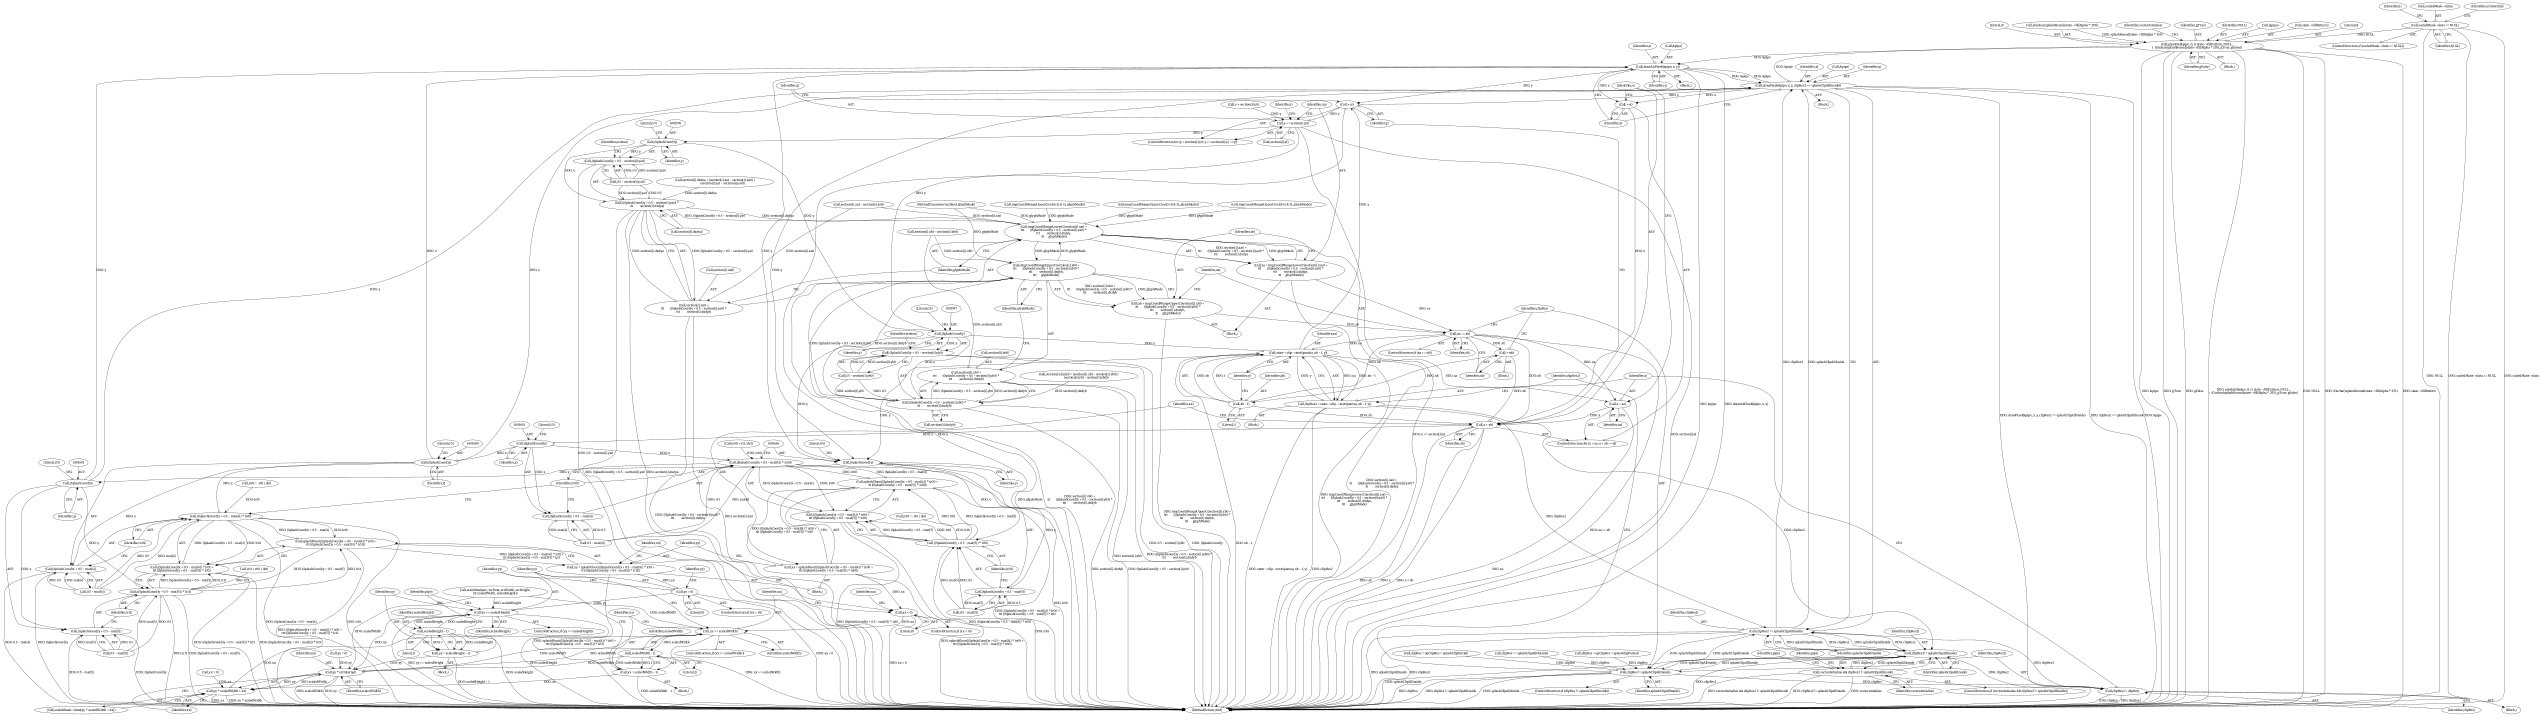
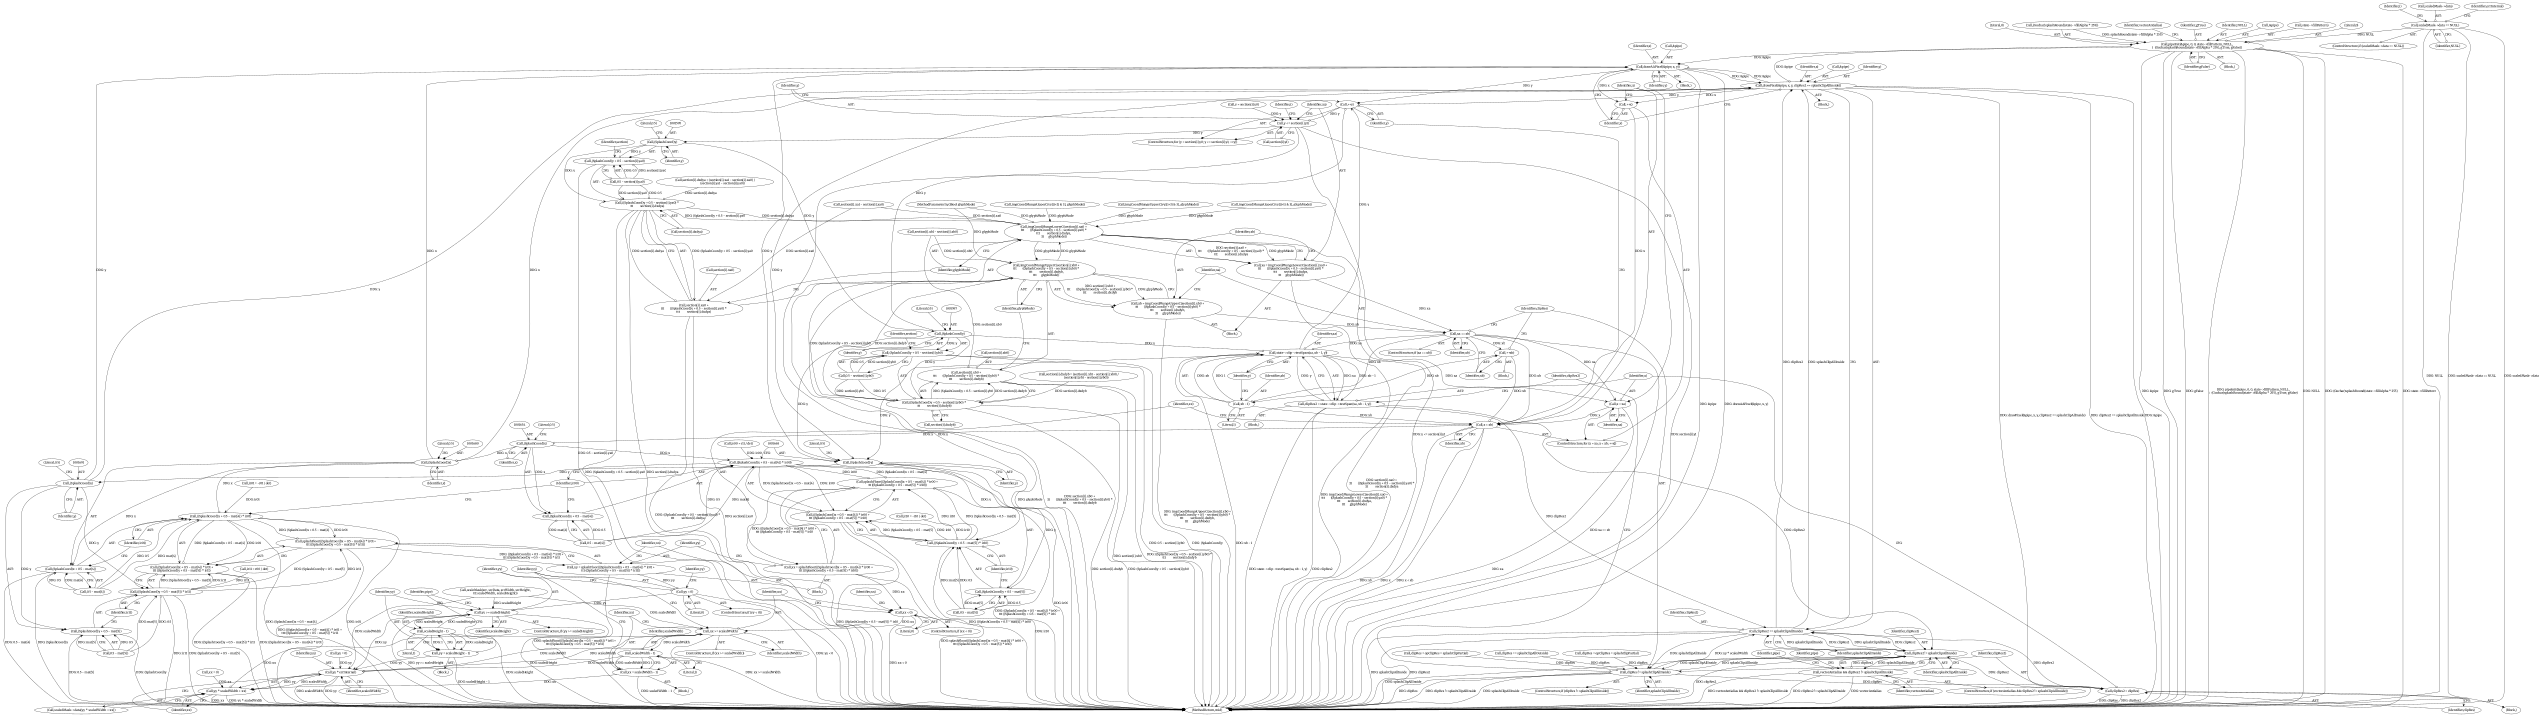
edge "(Call,clipRes != splashClipAllInside)" -> "(Call,clipRes2 == splashClipAllInside)": label "DDG: splashClipAllInside" -> "DDG: yy * scaledWidth"
